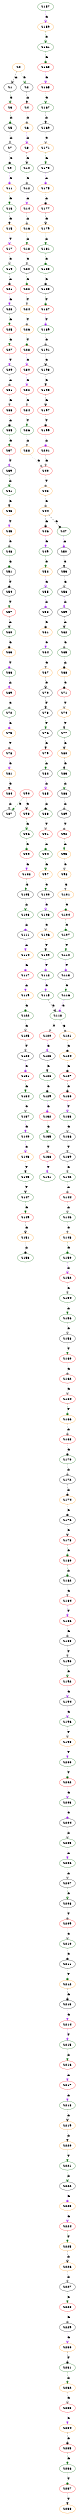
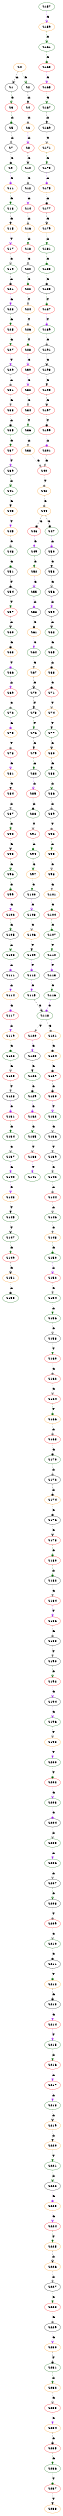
edge "S90" -> "S87": reversed
